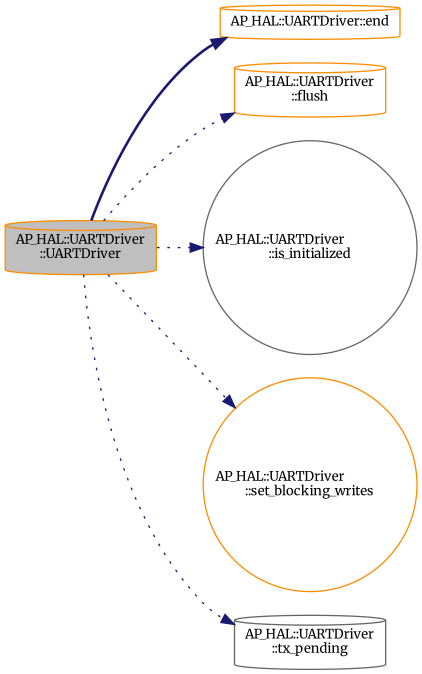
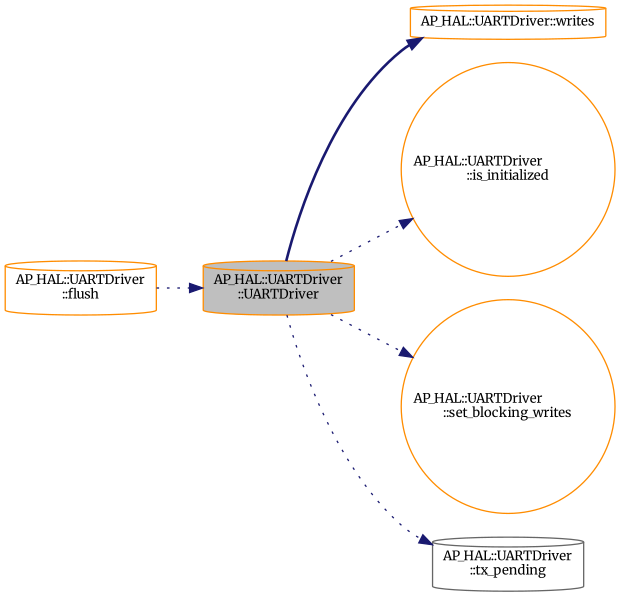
node "AP_HAL::UARTDriver::end": label "AP_HAL::UARTDriver::end" -> "AP_HAL::UARTDriver::writes"
edge "AP_HAL::UARTDriver ::UARTDriver" -> "AP_HAL::UARTDriver ::flush": reversed
node "AP_HAL::UARTDriver ::is_initialized": color gray40 -> darkorange
